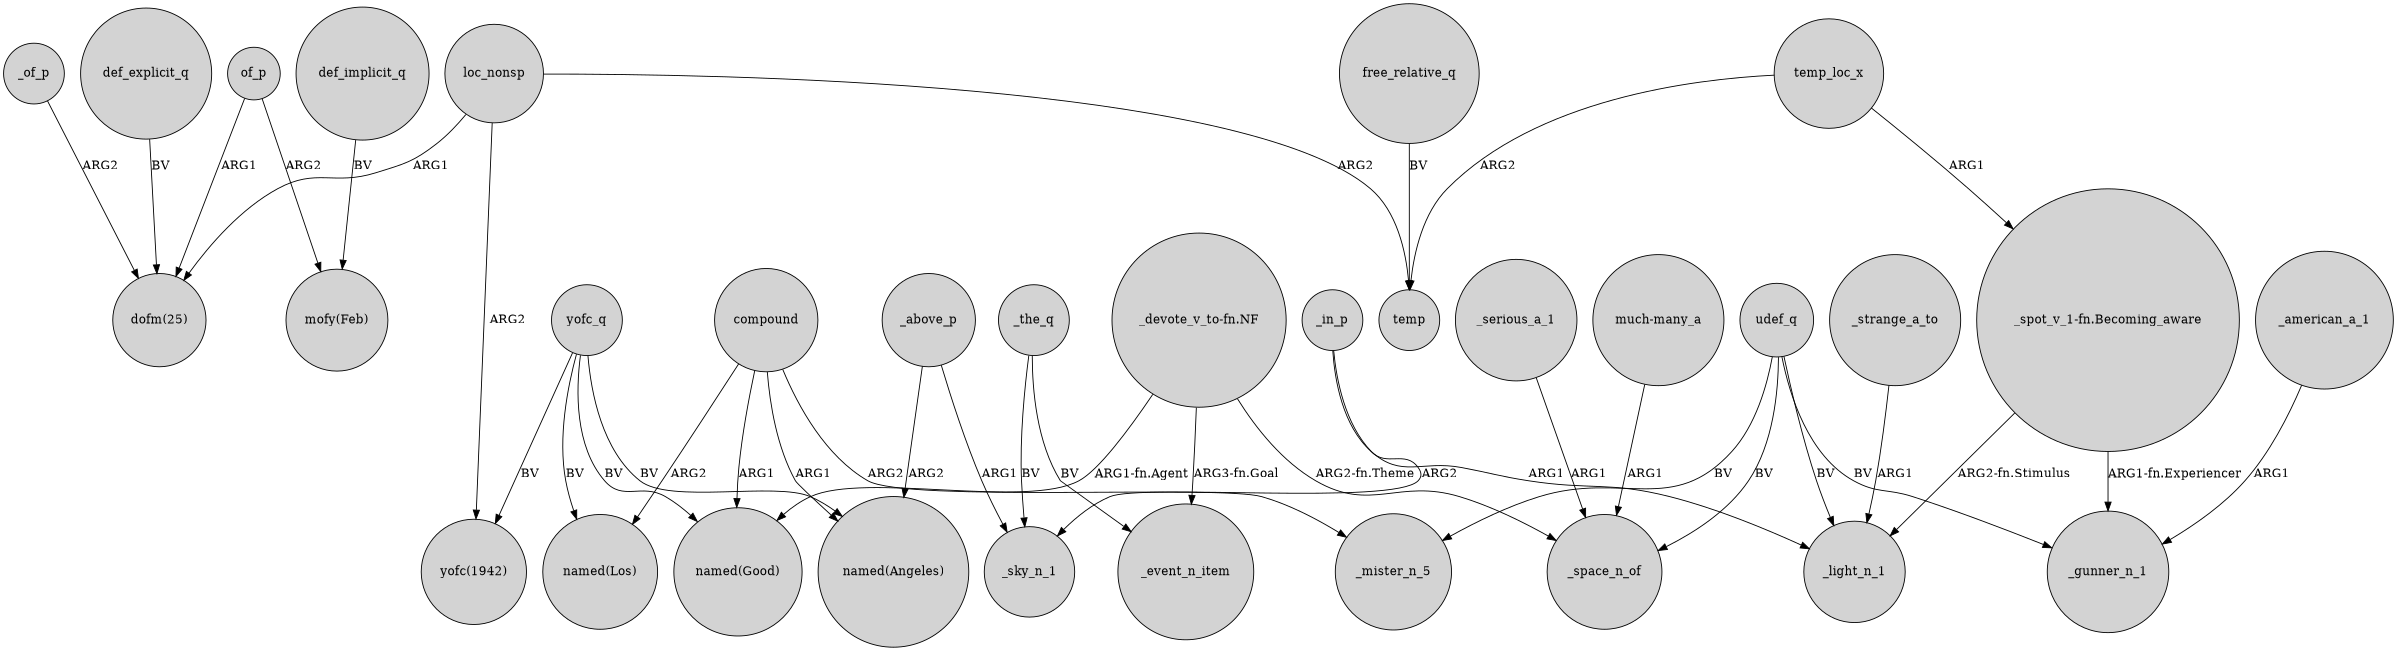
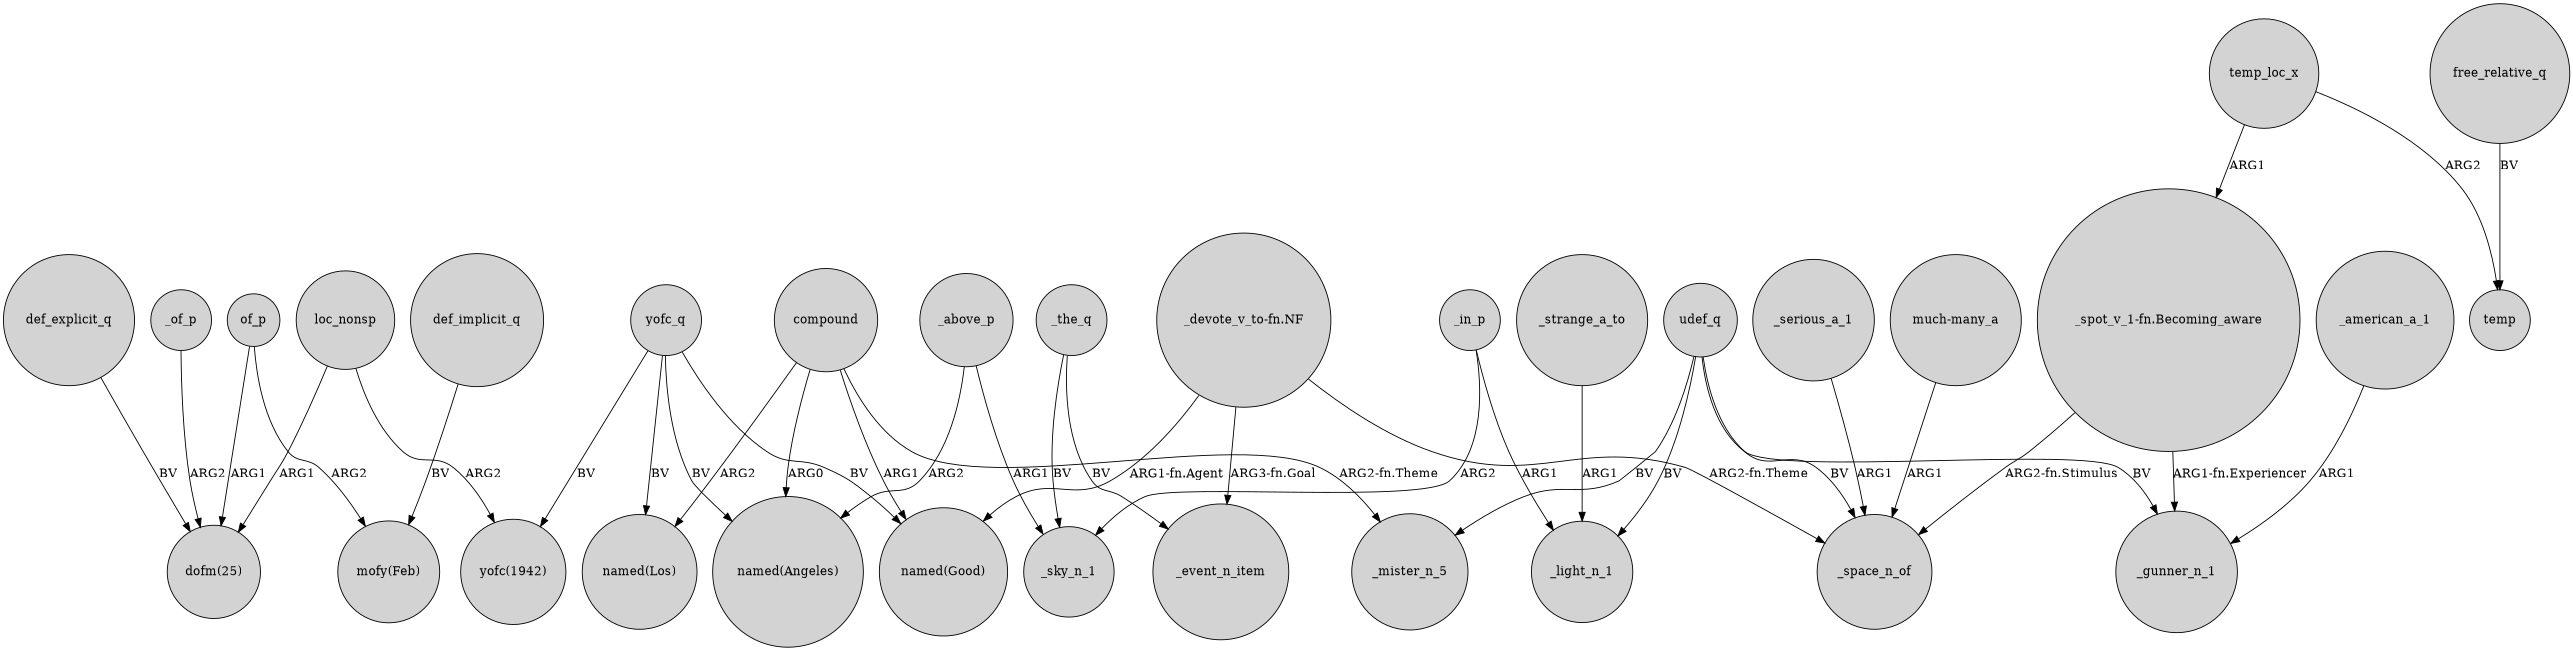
edge "loc_nonsp" -> "temp": removed, label "ARG2"
edge "_spot_v_1-fn.Becoming_aware" -> "_light_n_1": now "_spot_v_1-fn.Becoming_aware" -> "_space_n_of"
edge "compound" -> "named(Angeles)": label "ARG1" -> "ARG0"
edge "compound" -> "_mister_n_5": label "ARG2" -> "ARG2-fn.Theme"
